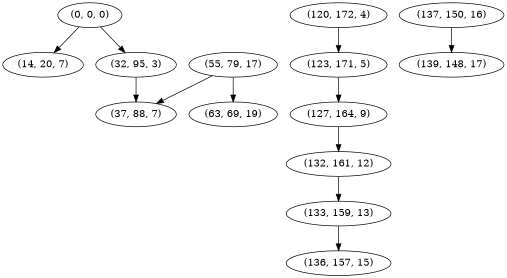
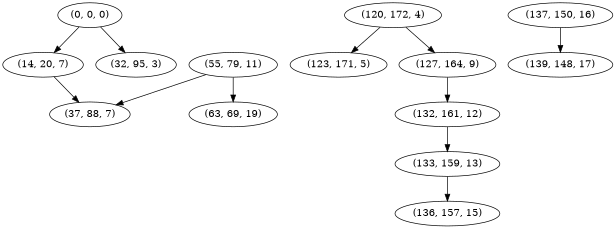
node "(55, 79, 17)": label "(55, 79, 17)" -> "(55, 79, 11)"
edge "(32, 95, 3)" -> "(37, 88, 7)": now "(14, 20, 7)" -> "(37, 88, 7)"
edge "(123, 171, 5)" -> "(127, 164, 9)": now "(120, 172, 4)" -> "(127, 164, 9)"
